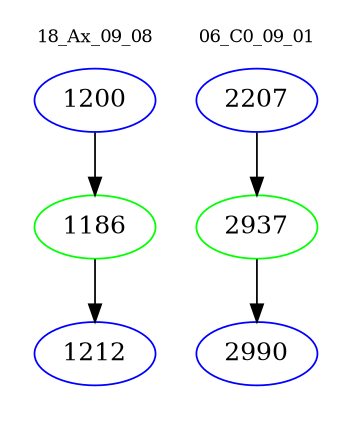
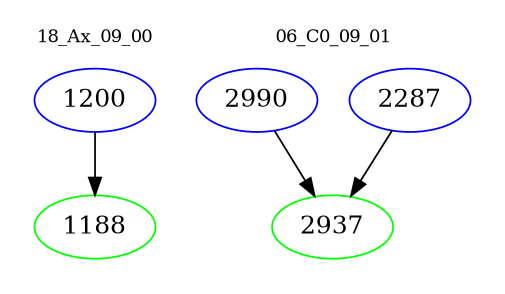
cluster "18_Ax_09_08": label "18_Ax_09_08" -> "18_Ax_09_00"
node "2207": label "2207" -> "2287"
node "1186": label "1186" -> "1188"
edge "2937" -> "2990": reversed
node "1212": removed
